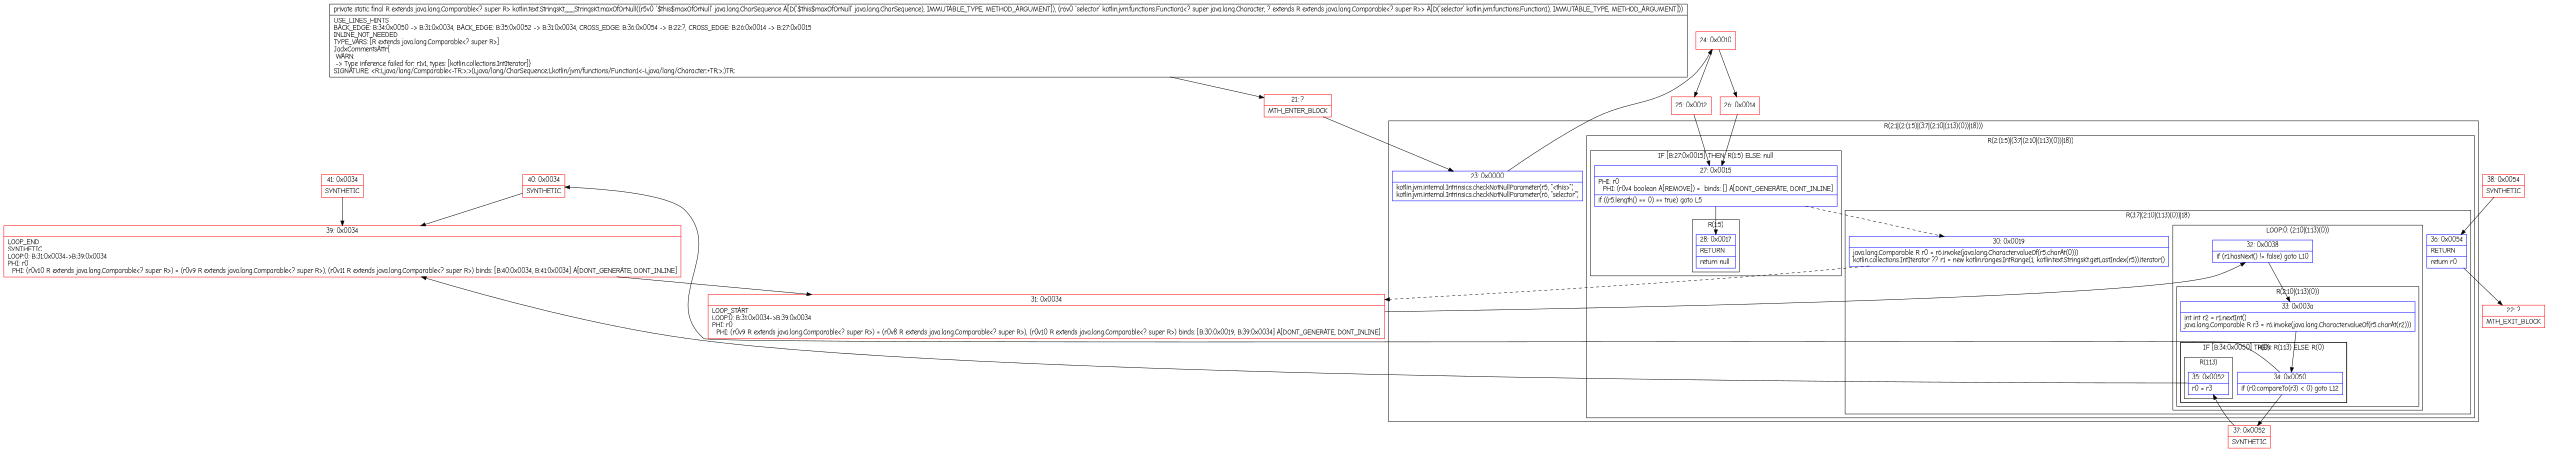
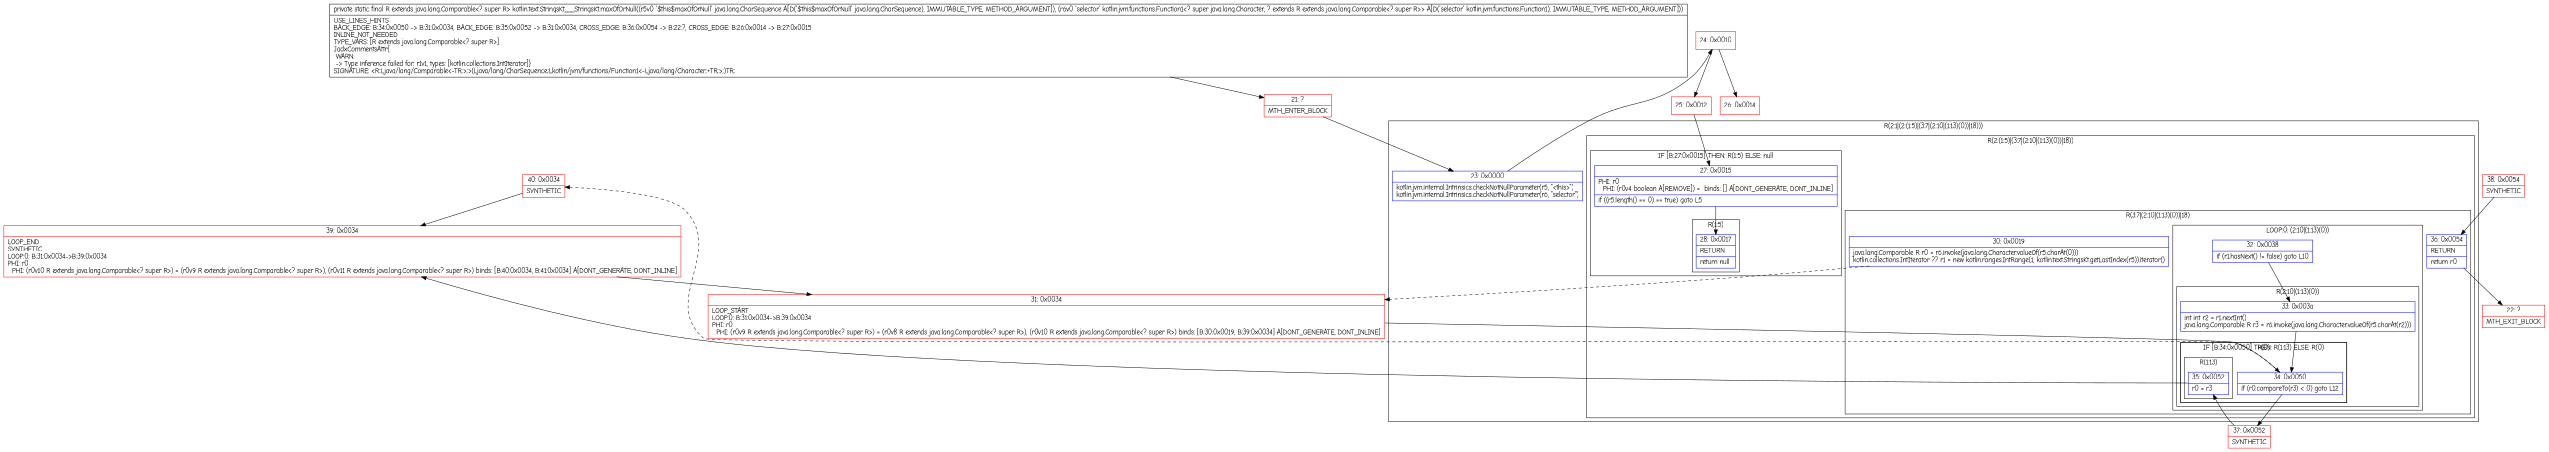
edge "26: 0x0014" -> "27: 0x0015": removed
node "41: 0x0034": removed
edge "27: 0x0015" -> "30: 0x0019": removed
edge "31: 0x0034" -> "32: 0x0038": now "31: 0x0034" -> "34: 0x0050"
edge "34: 0x0050" -> "40: 0x0034": style solid -> dashed
